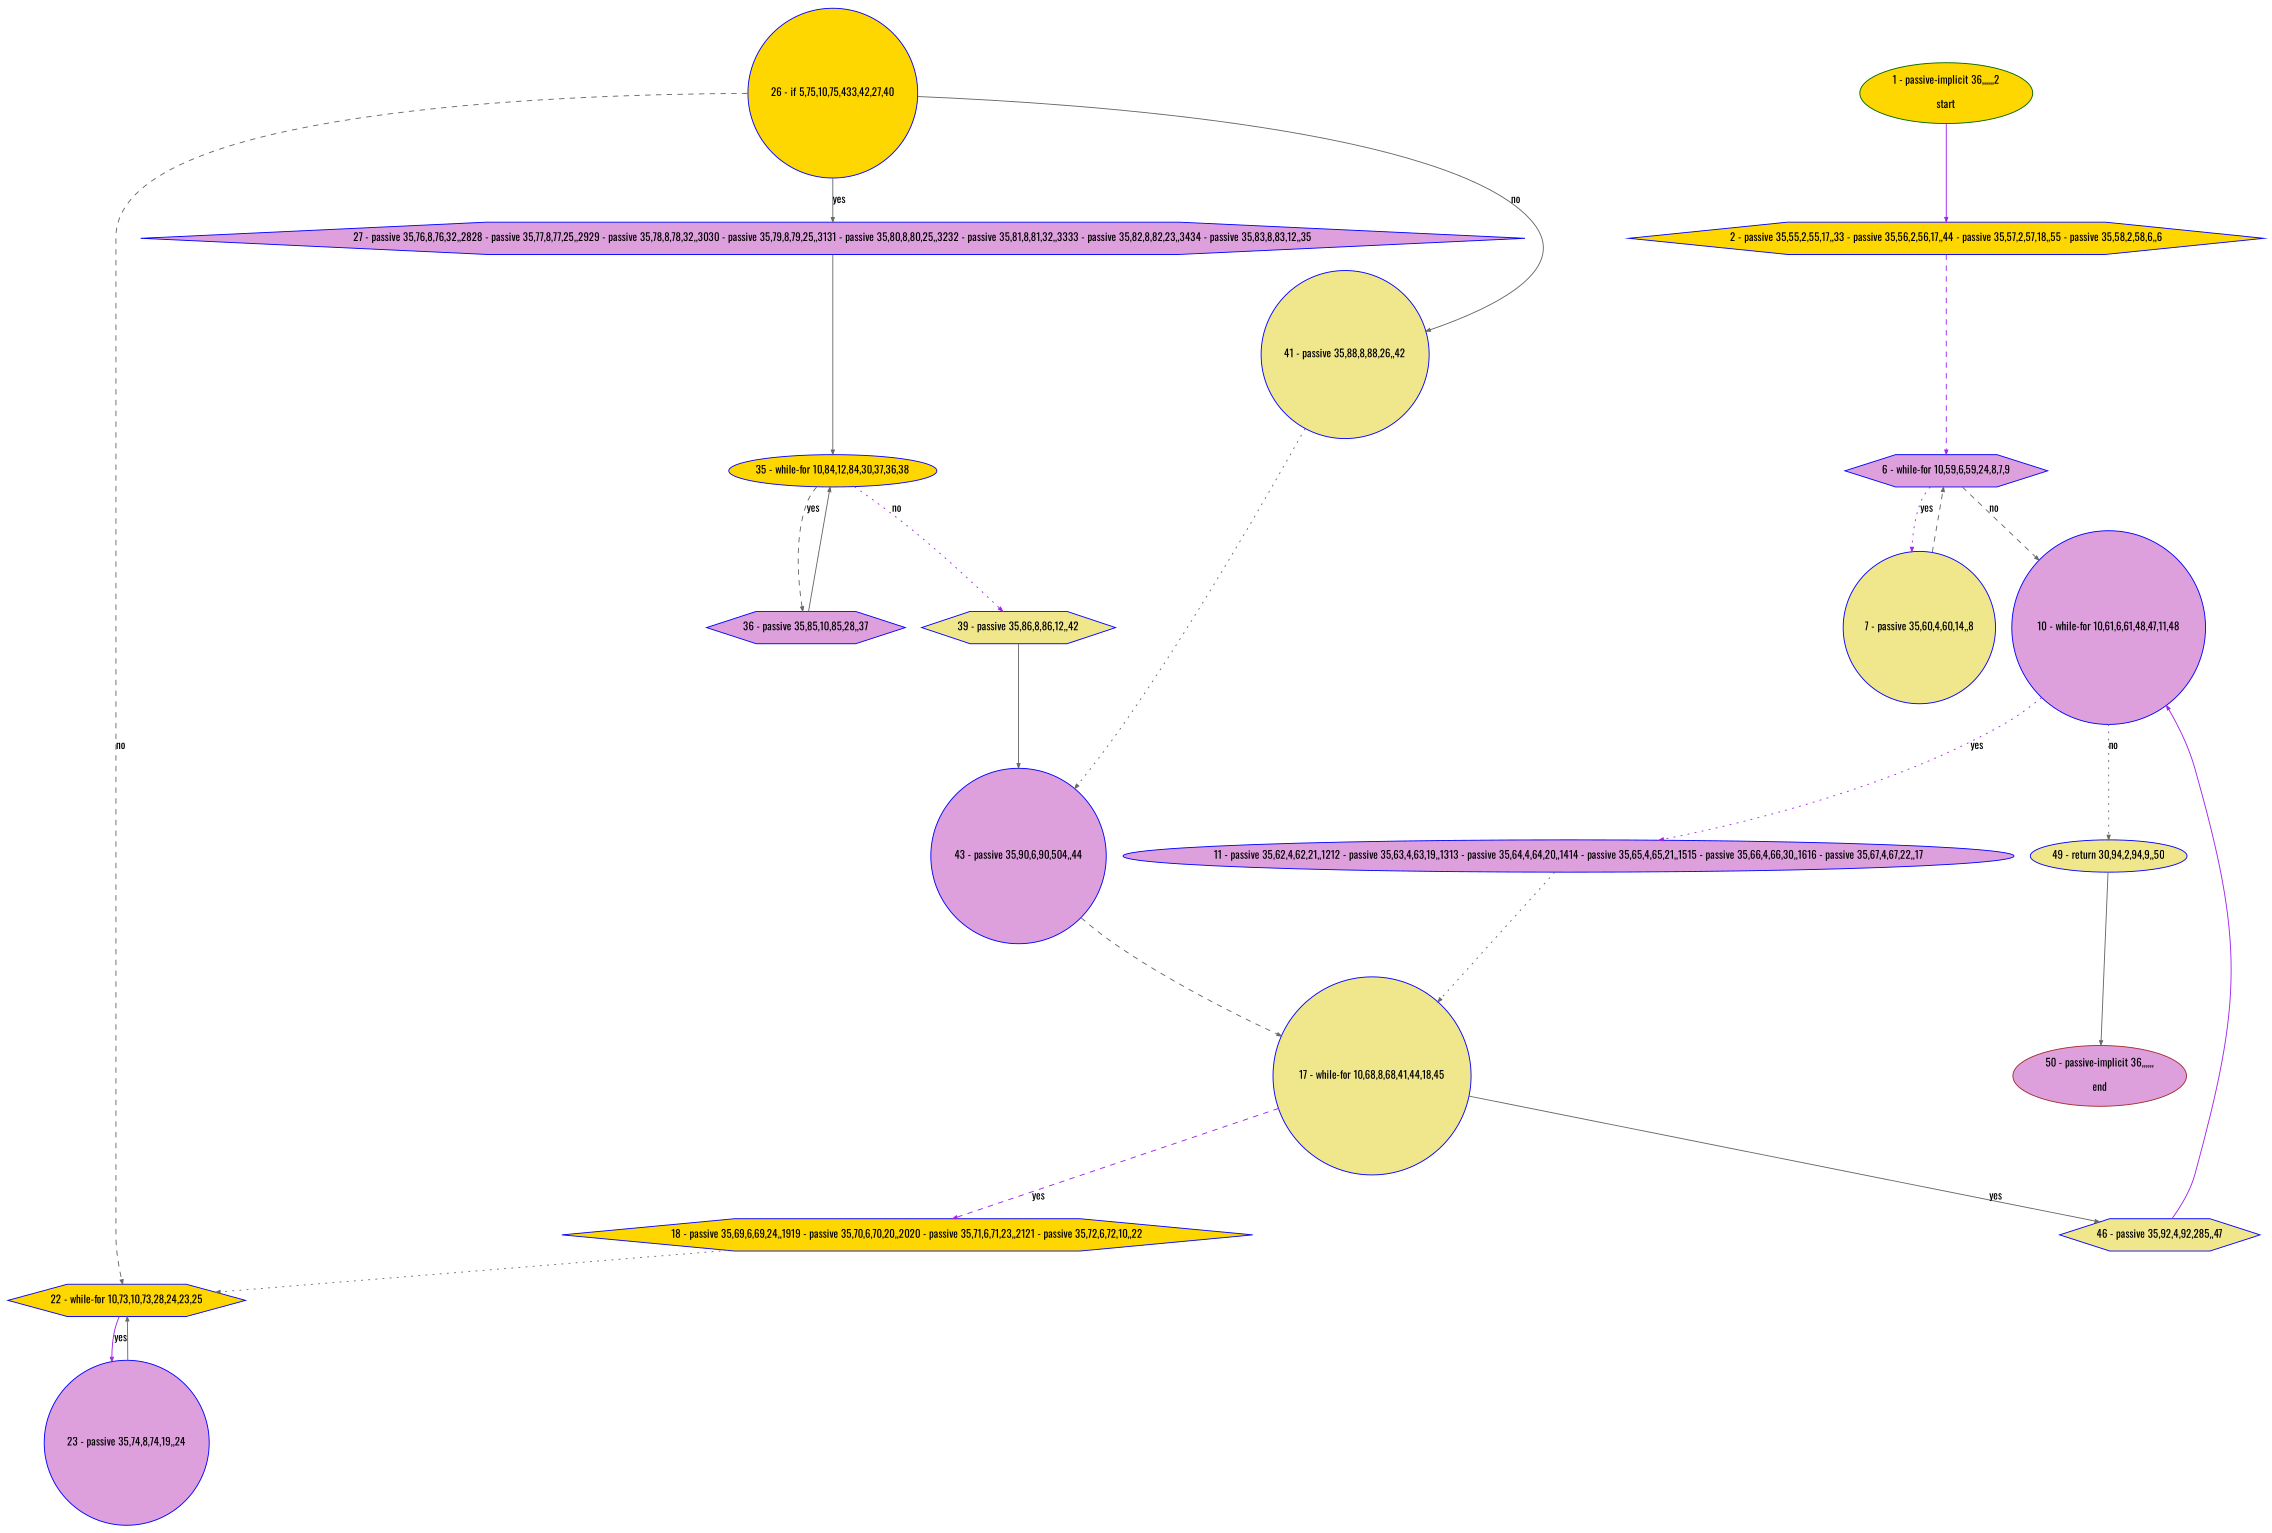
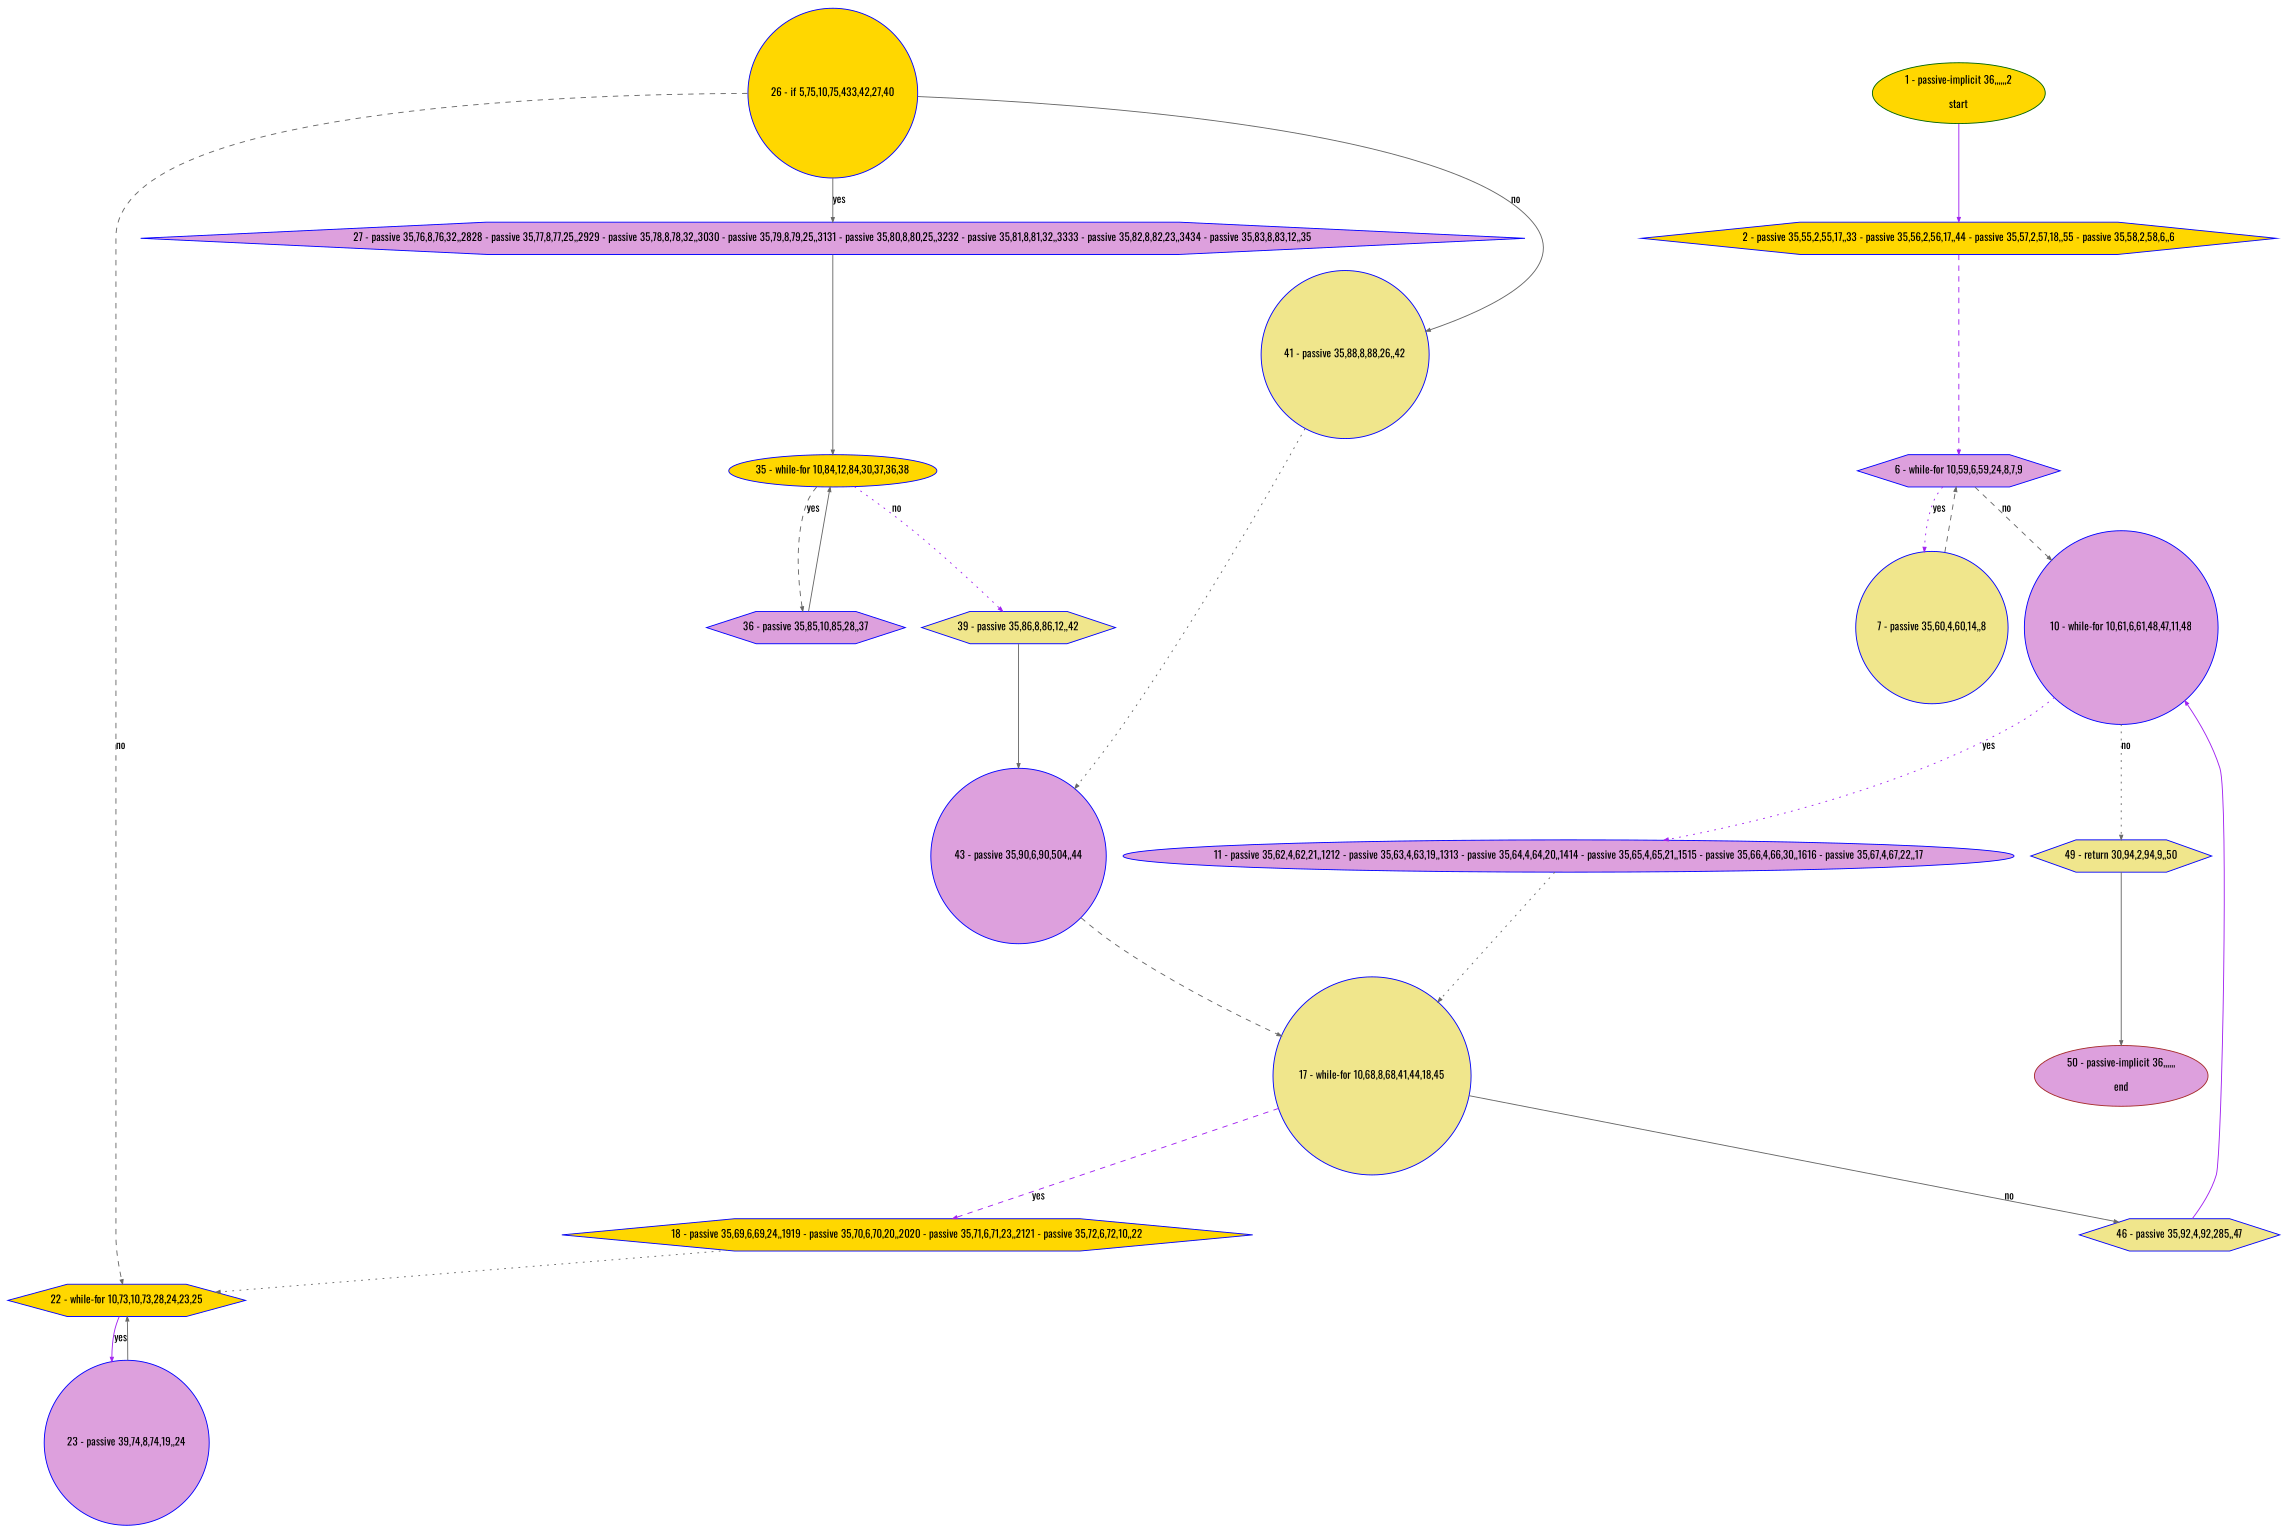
node "49 - return 30,94,2,94,9,,50": shape ellipse -> hexagon
edge "17 - while-for 10,68,8,68,41,44,18,45" -> "46 - passive 35,92,4,92,285,,47": label "yes" -> "no"
node "23 - passive 35,74,8,74,19,,24": label "23 - passive 35,74,8,74,19,,24" -> "23 - passive 39,74,8,74,19,,24"
